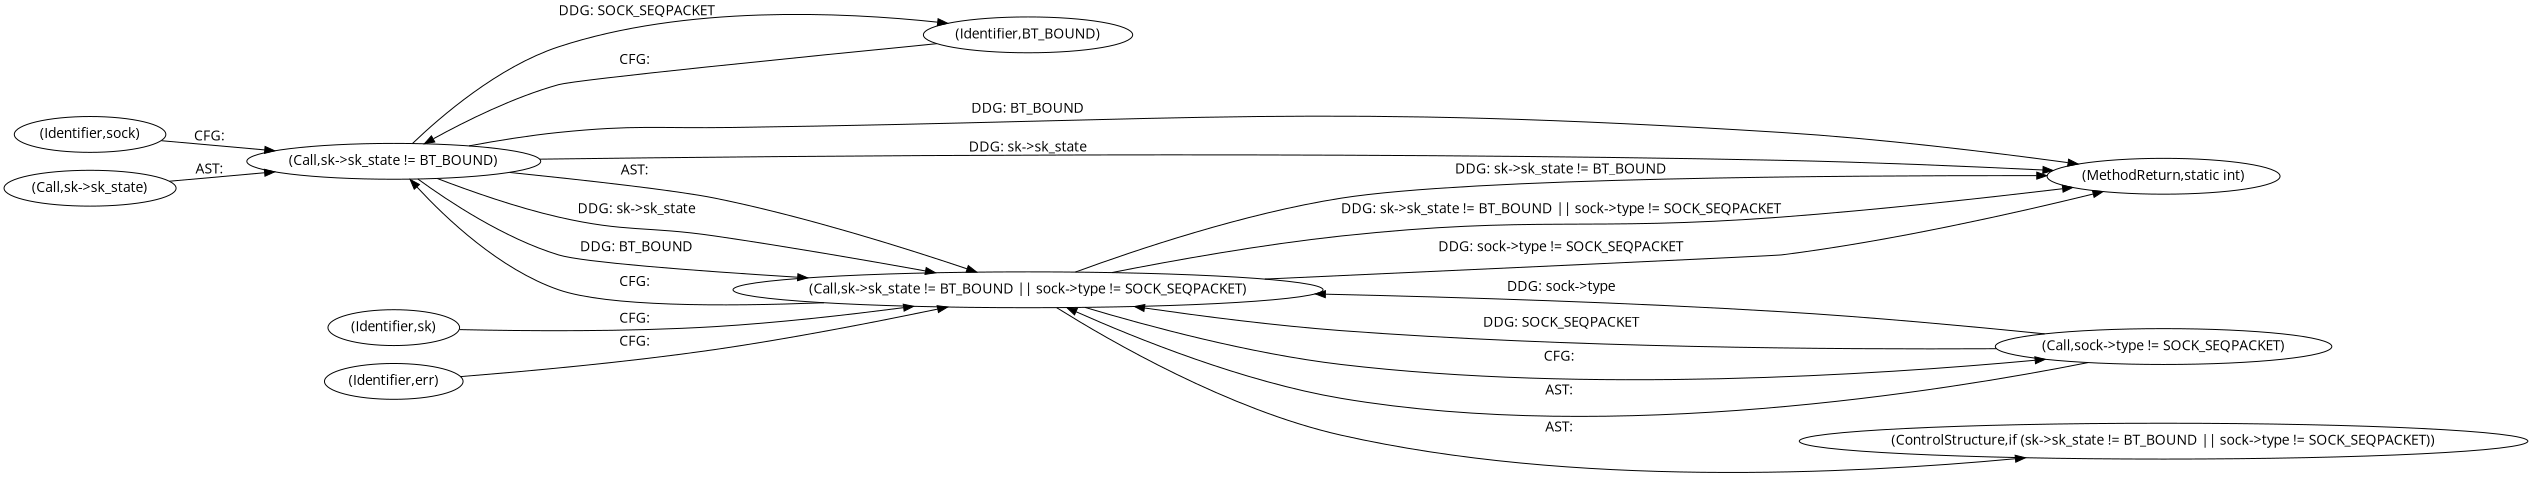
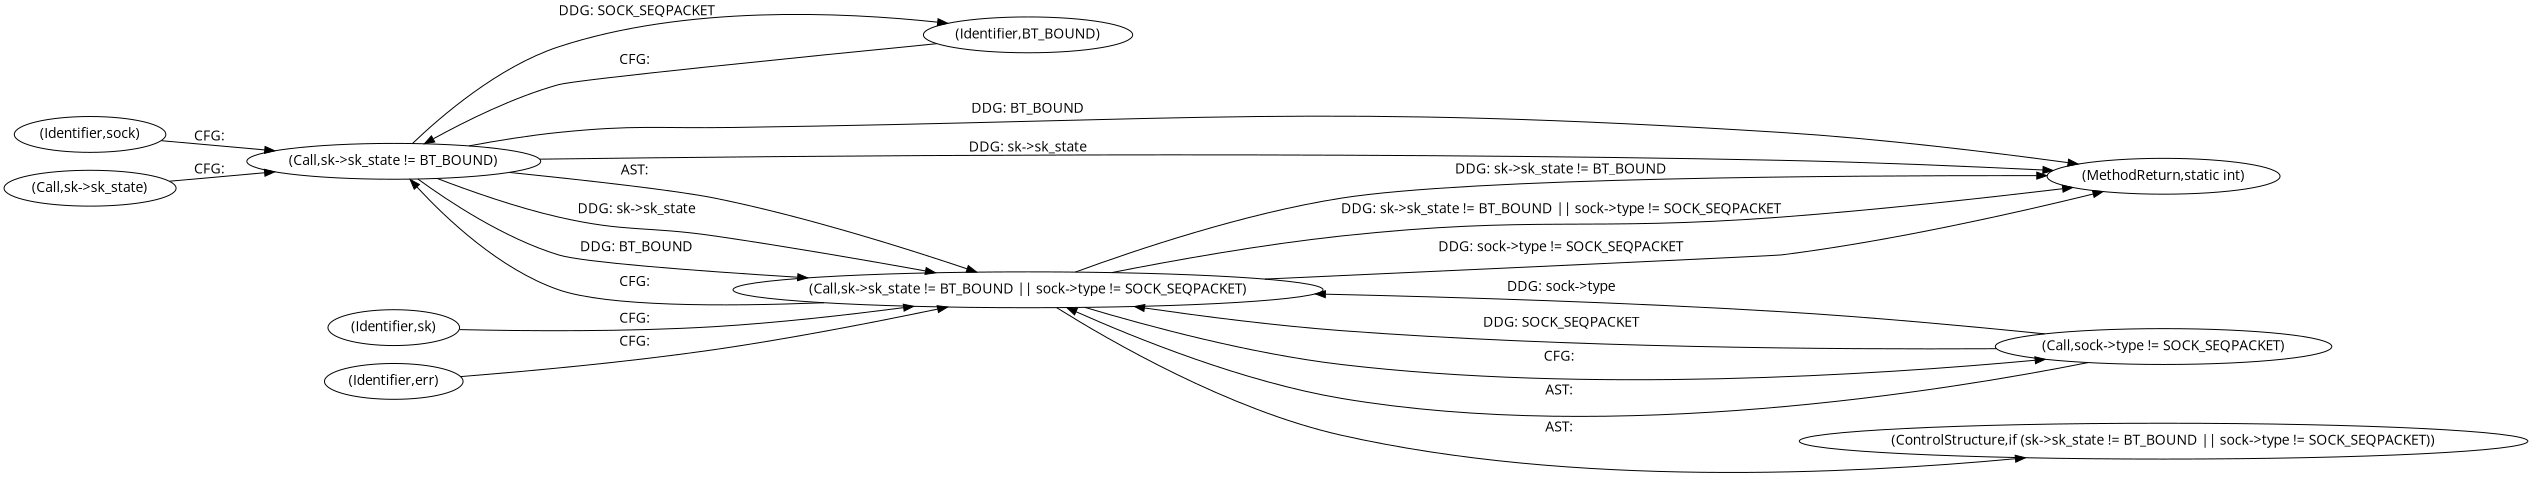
edge "(Call,sk->sk_state)" -> "(Call,sk->sk_state != BT_BOUND)": label "AST: " -> "CFG: "
